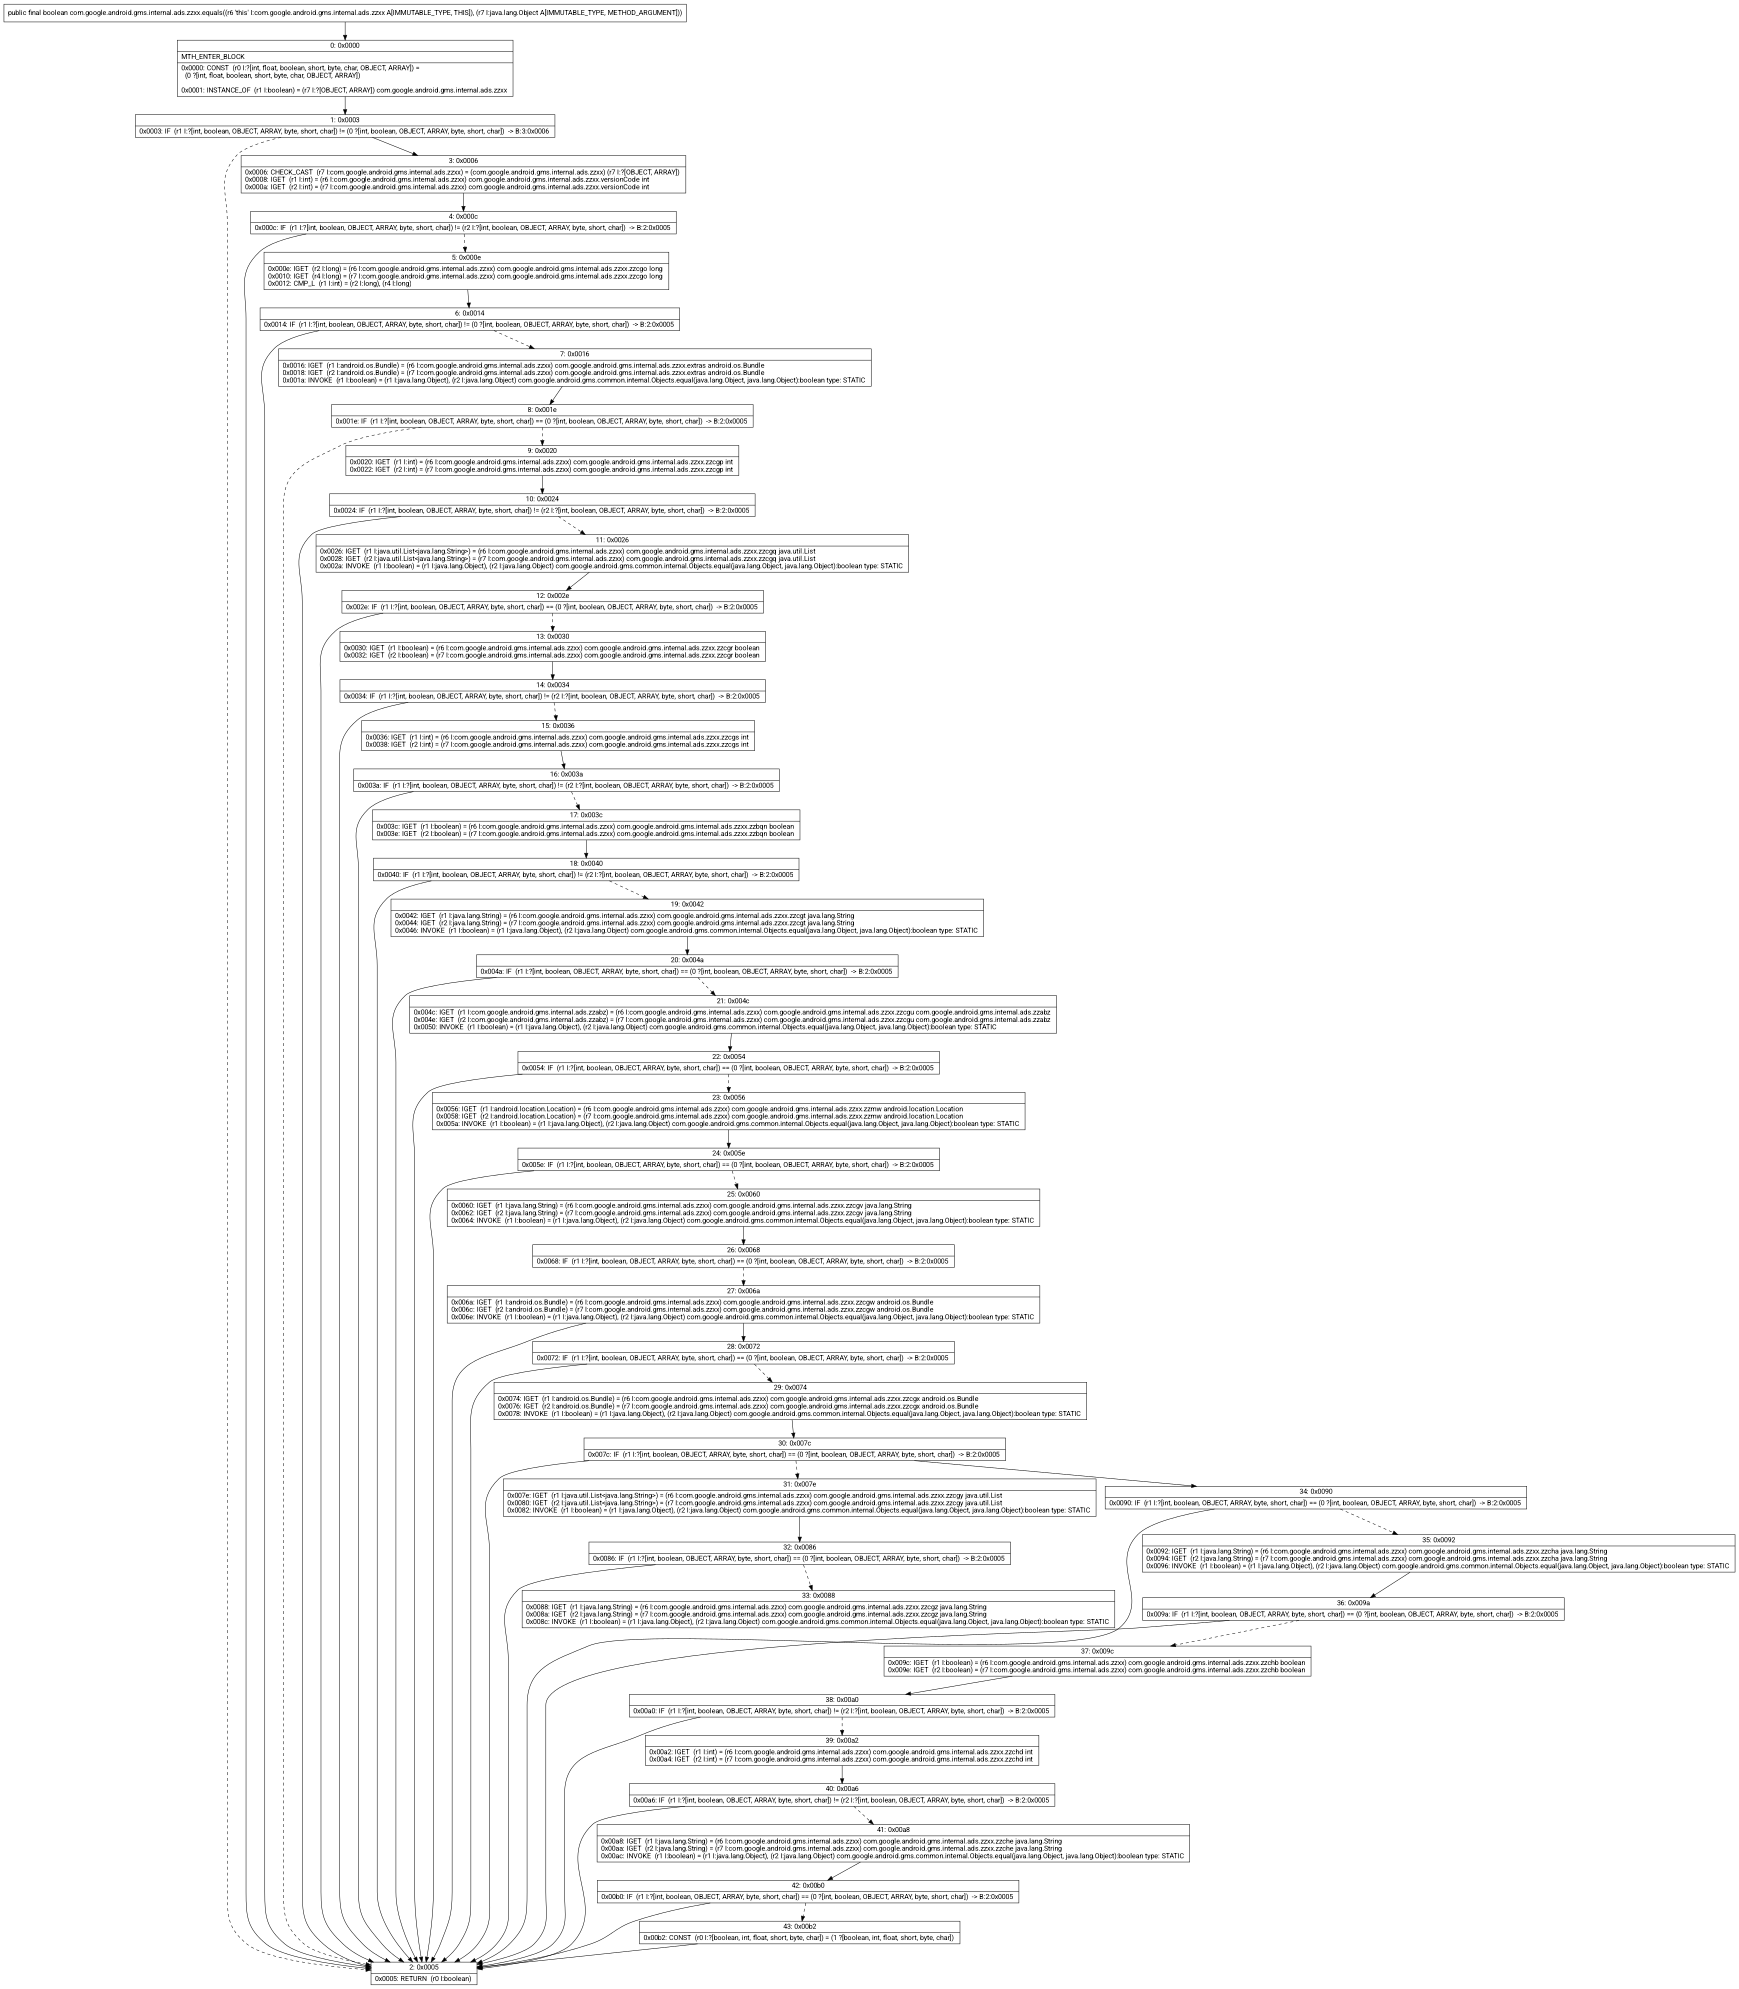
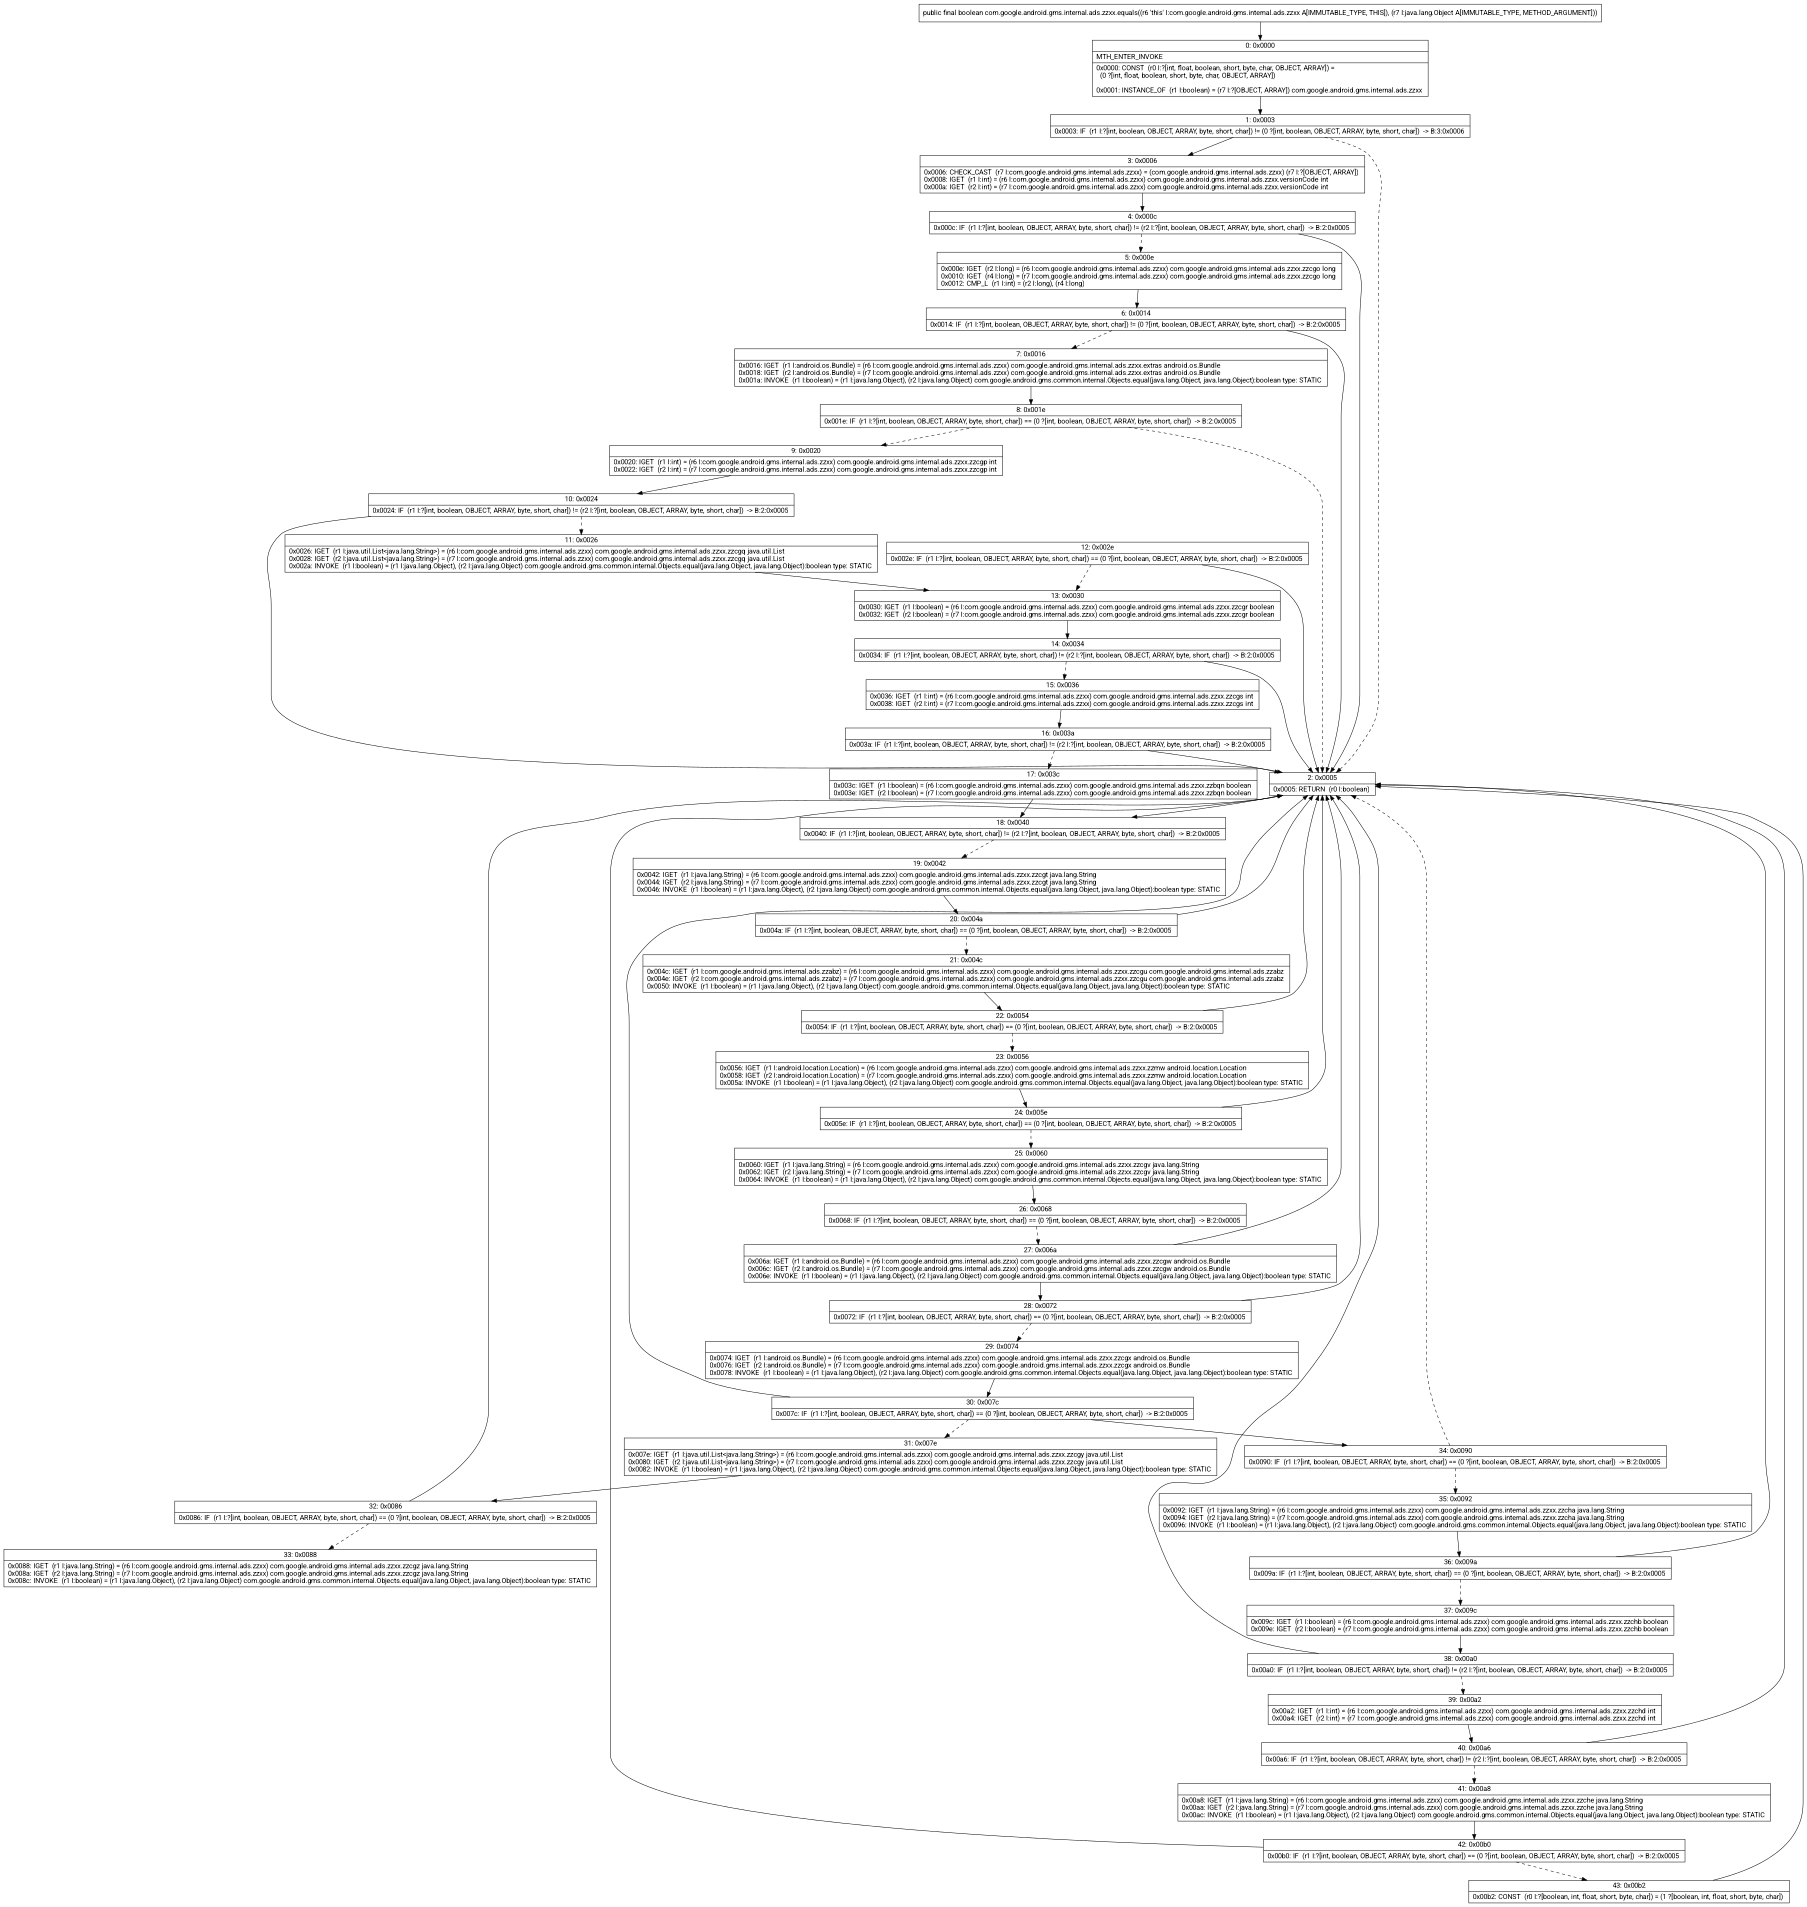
node "0: 0x0000": text "MTH_ENTER_BLOCK" -> "MTH_ENTER_INVOKE"
edge "11: 0x0026" -> "12: 0x002e": now "11: 0x0026" -> "13: 0x0030"
edge "18: 0x0040" -> "2: 0x0005": reversed
edge "34: 0x0090" -> "2: 0x0005": style solid -> dashed
